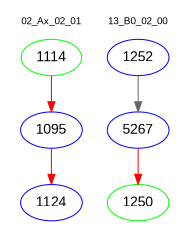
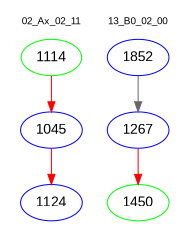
cluster "02_Ax_02_01": label "02_Ax_02_01" -> "02_Ax_02_11"
node "1252": label "1252" -> "1852"
node "1095": label "1095" -> "1045"
node "5267": label "5267" -> "1267"
node "1250": label "1250" -> "1450"
